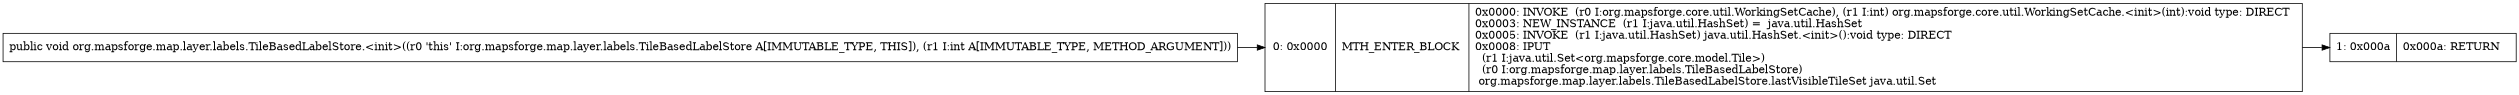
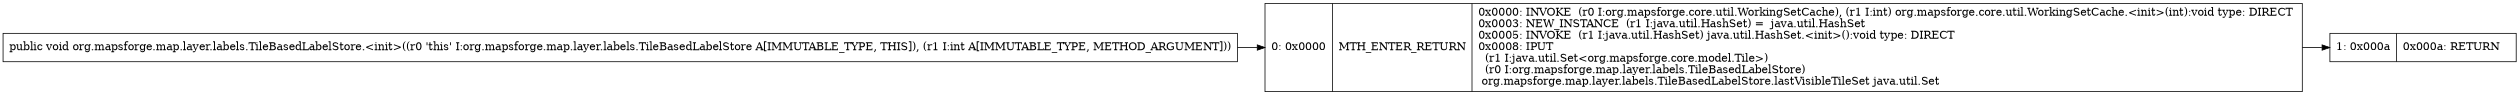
node "0: 0x0000": text "MTH_ENTER_BLOCK" -> "MTH_ENTER_RETURN"
